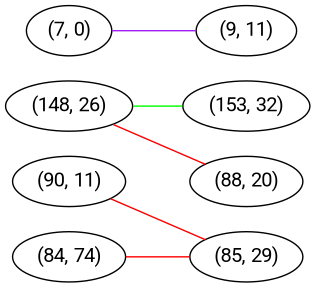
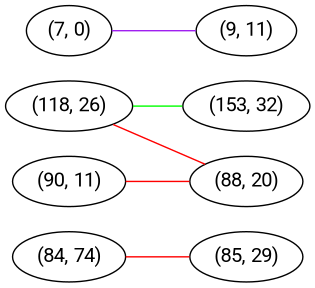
node "(148, 26)": label "(148, 26)" -> "(118, 26)"
edge "(90, 11)" -- "(85, 29)": now "(90, 11)" -- "(88, 20)"
